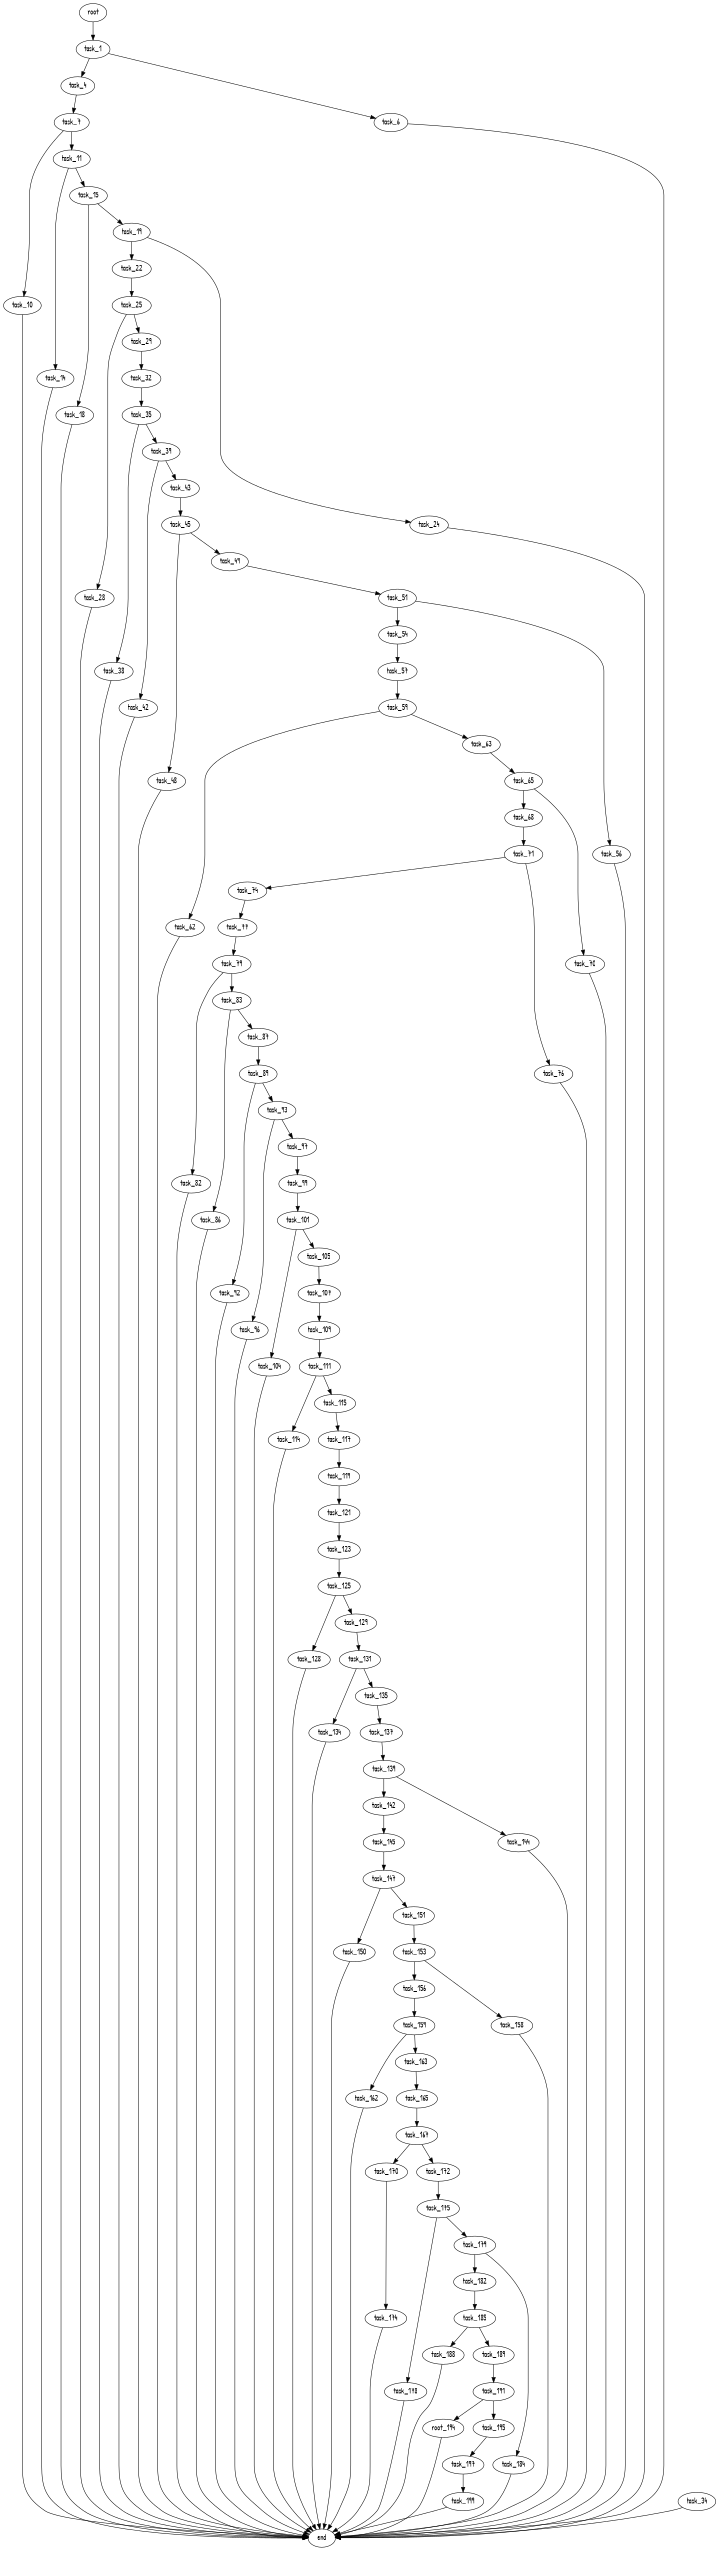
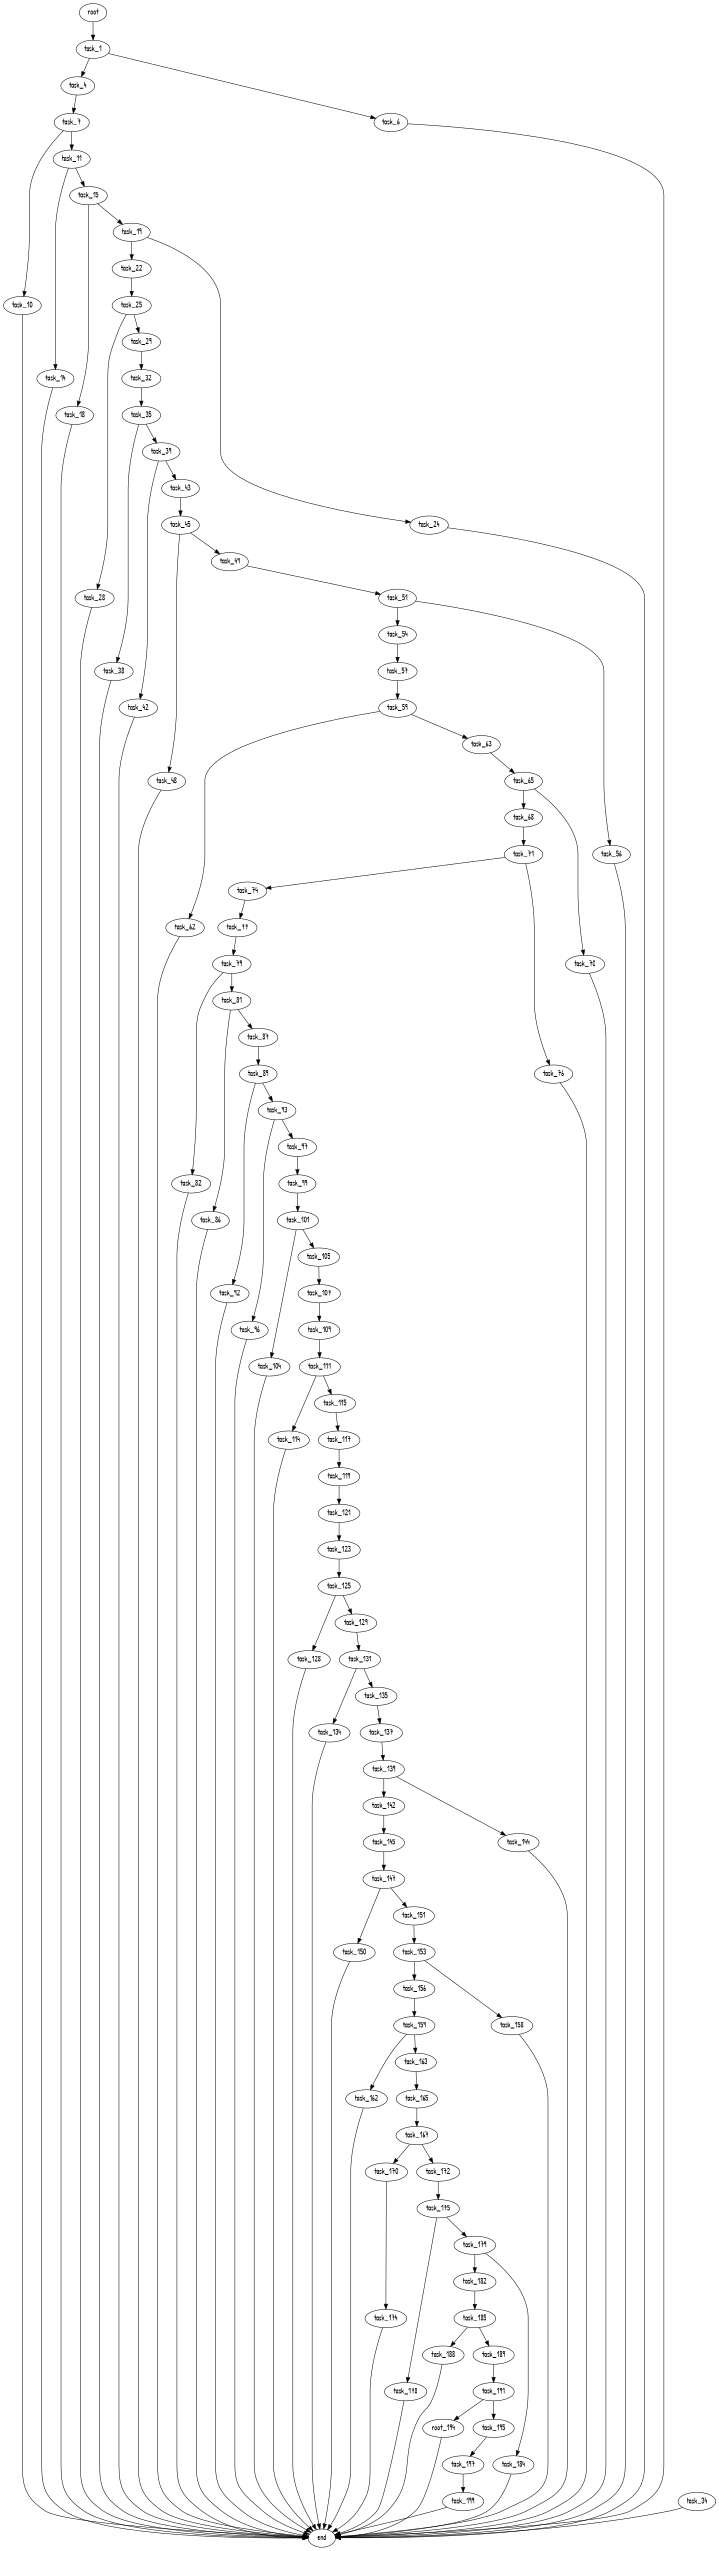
node "task_83": label "task_83" -> "task_81"
